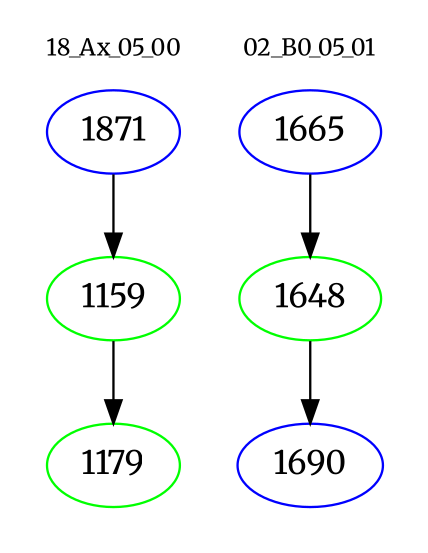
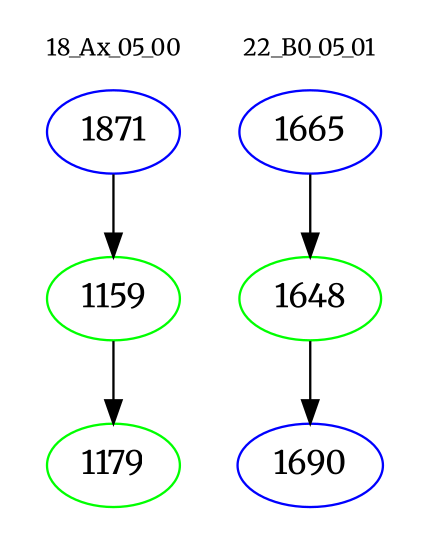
cluster "02_B0_05_01": label "02_B0_05_01" -> "22_B0_05_01"
